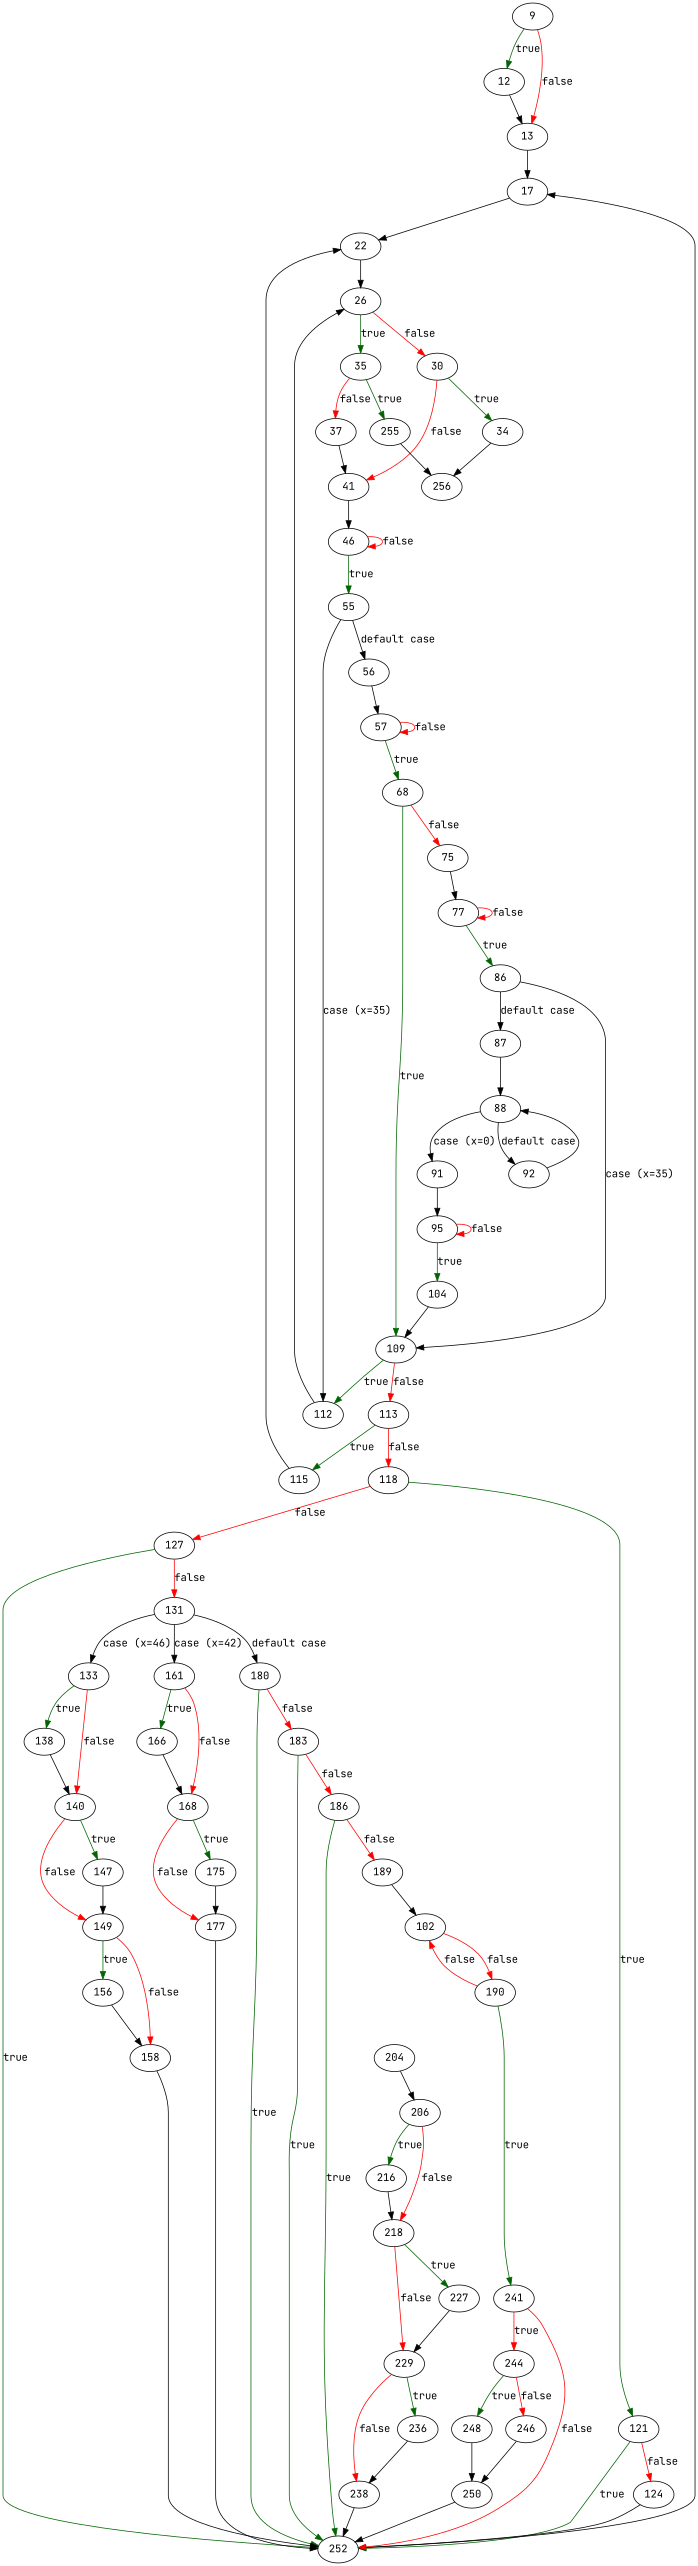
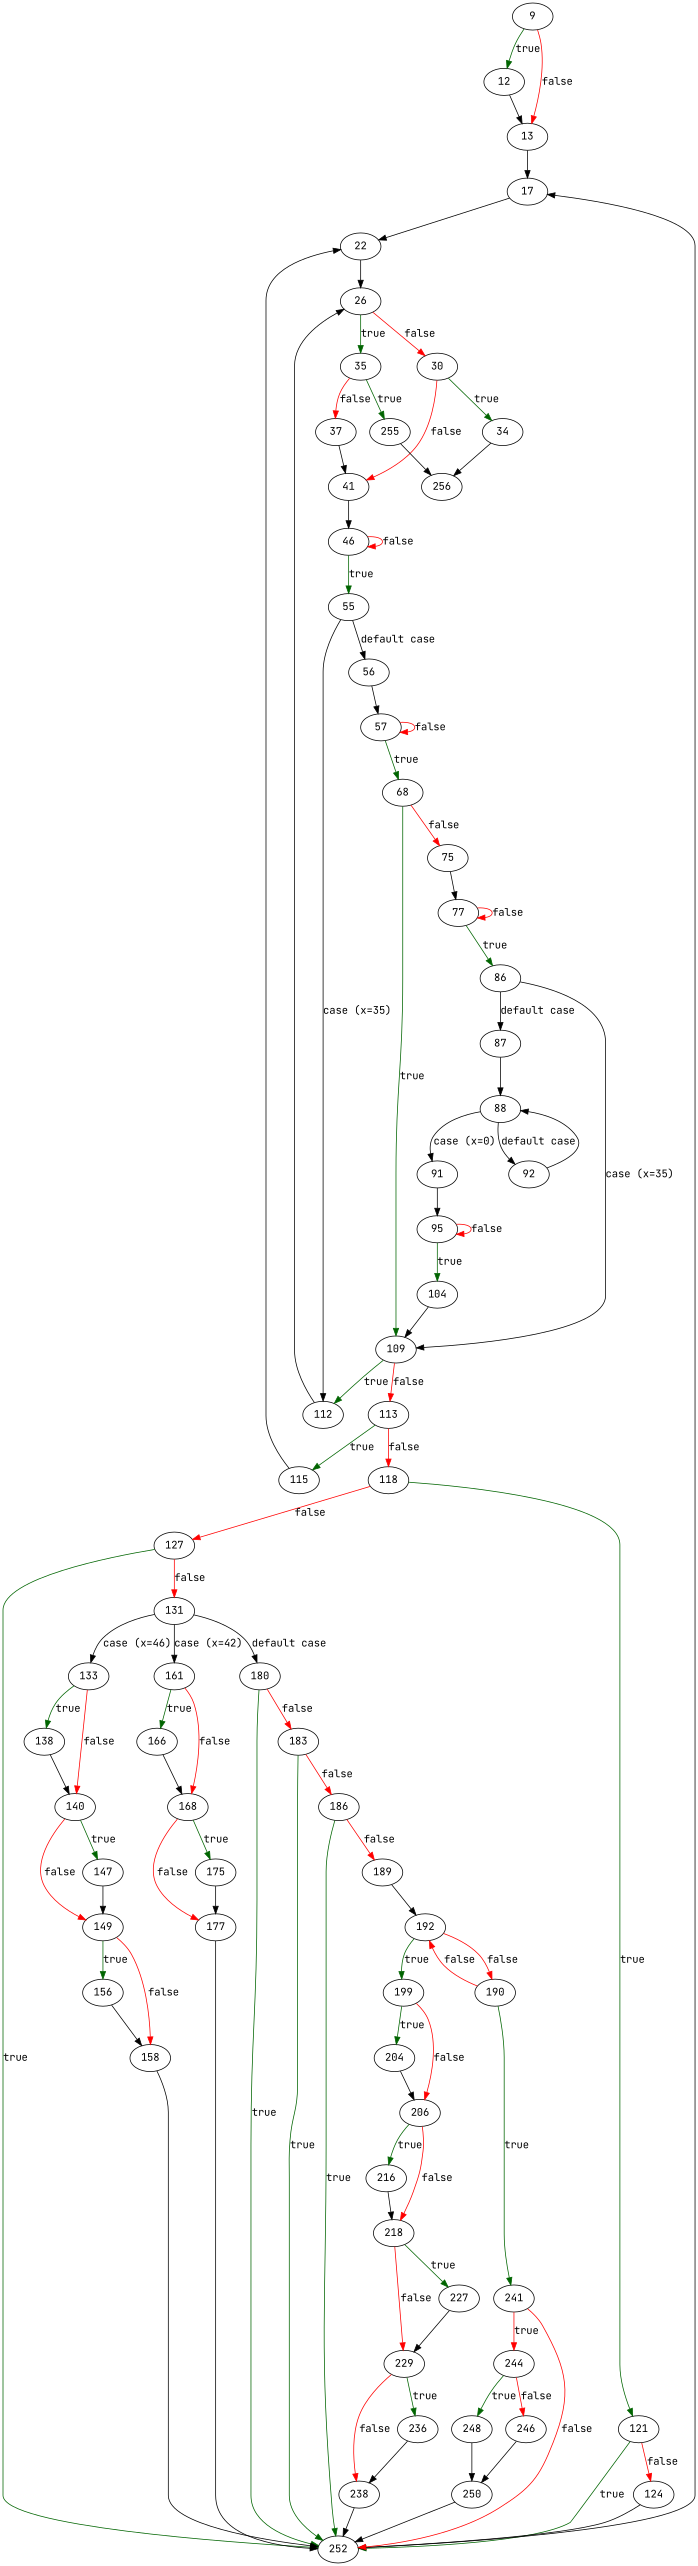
node "102": label "102" -> "192"
node "199": added
